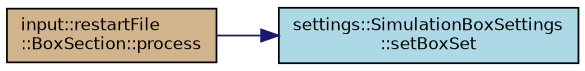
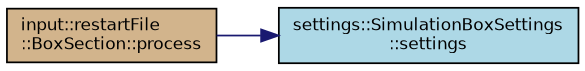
node "settings::SimulationBoxSettings ::setBoxSet": label "settings::SimulationBoxSettings ::setBoxSet" -> "settings::SimulationBoxSettings ::settings"
